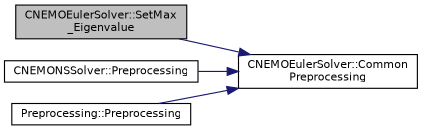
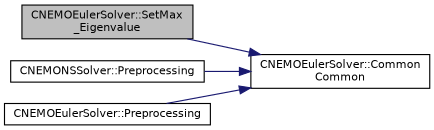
node "CNEMOEulerSolver::Common Preprocessing": label "CNEMOEulerSolver::Common Preprocessing" -> "CNEMOEulerSolver::Common Common"
node "Preprocessing::Preprocessing": label "Preprocessing::Preprocessing" -> "CNEMOEulerSolver::Preprocessing"
